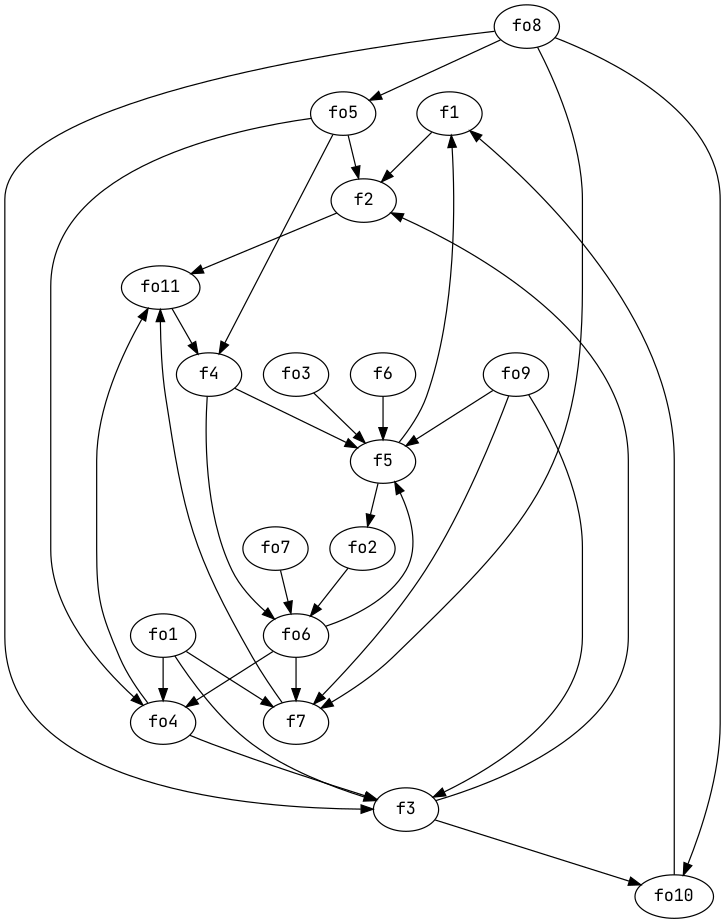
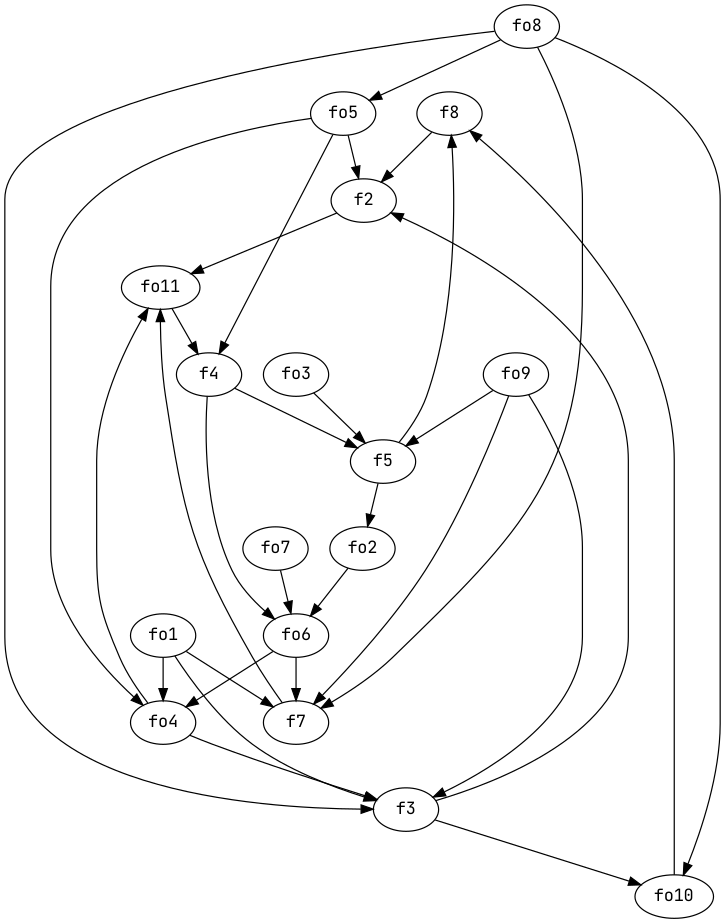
node "f1": label "f1" -> "f8"
node "f6": removed
edge "fo6" -> "f5": removed
